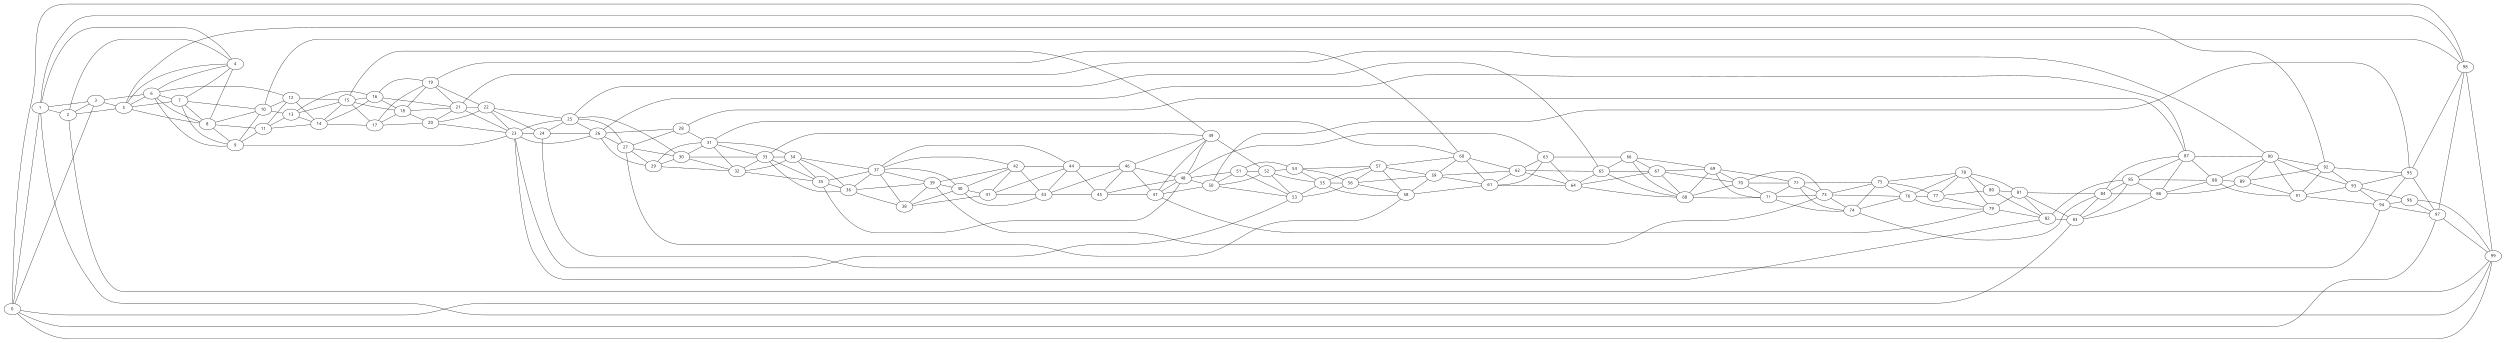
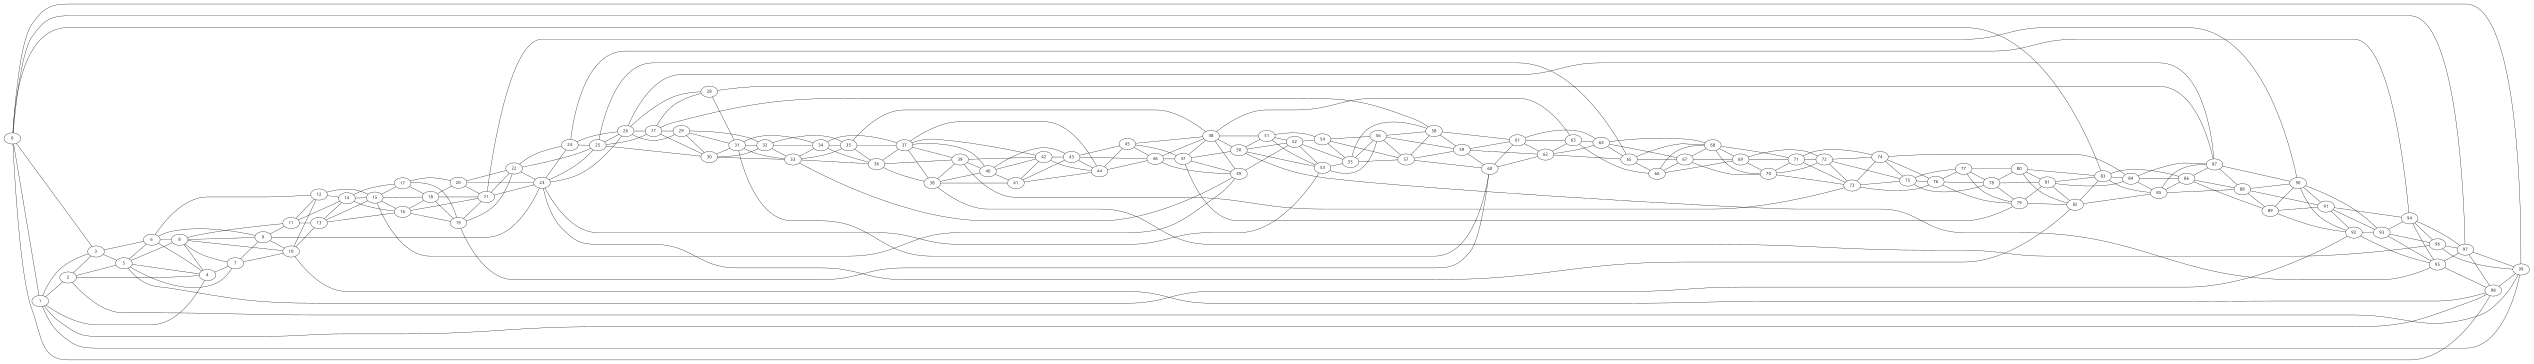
edge "6" -- "7": removed
edge "80" -- "83": added
edge "38" -- "96": added
